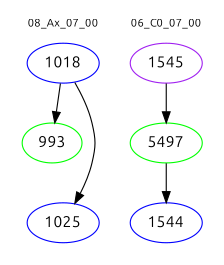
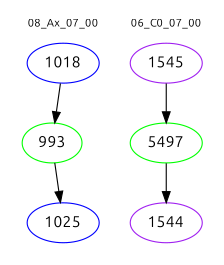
edge "1018" -> "1025": now "993" -> "1025"
node "1544": color blue -> purple
